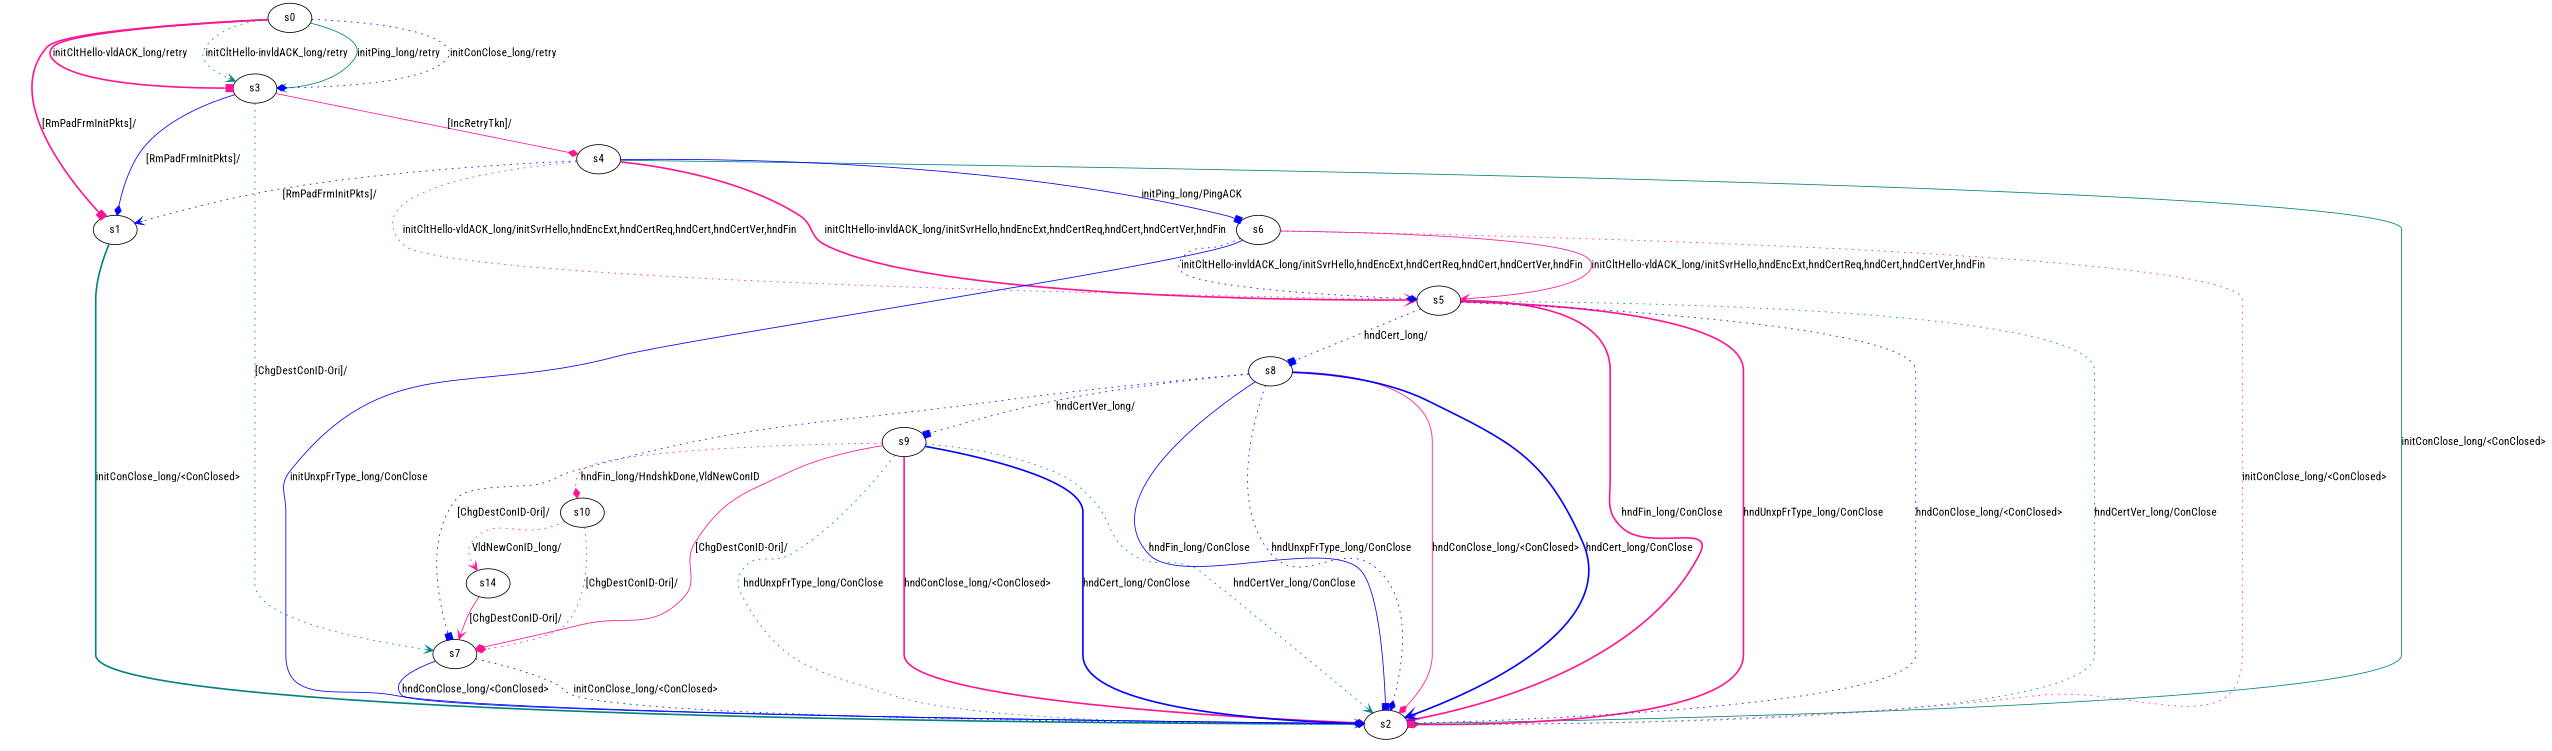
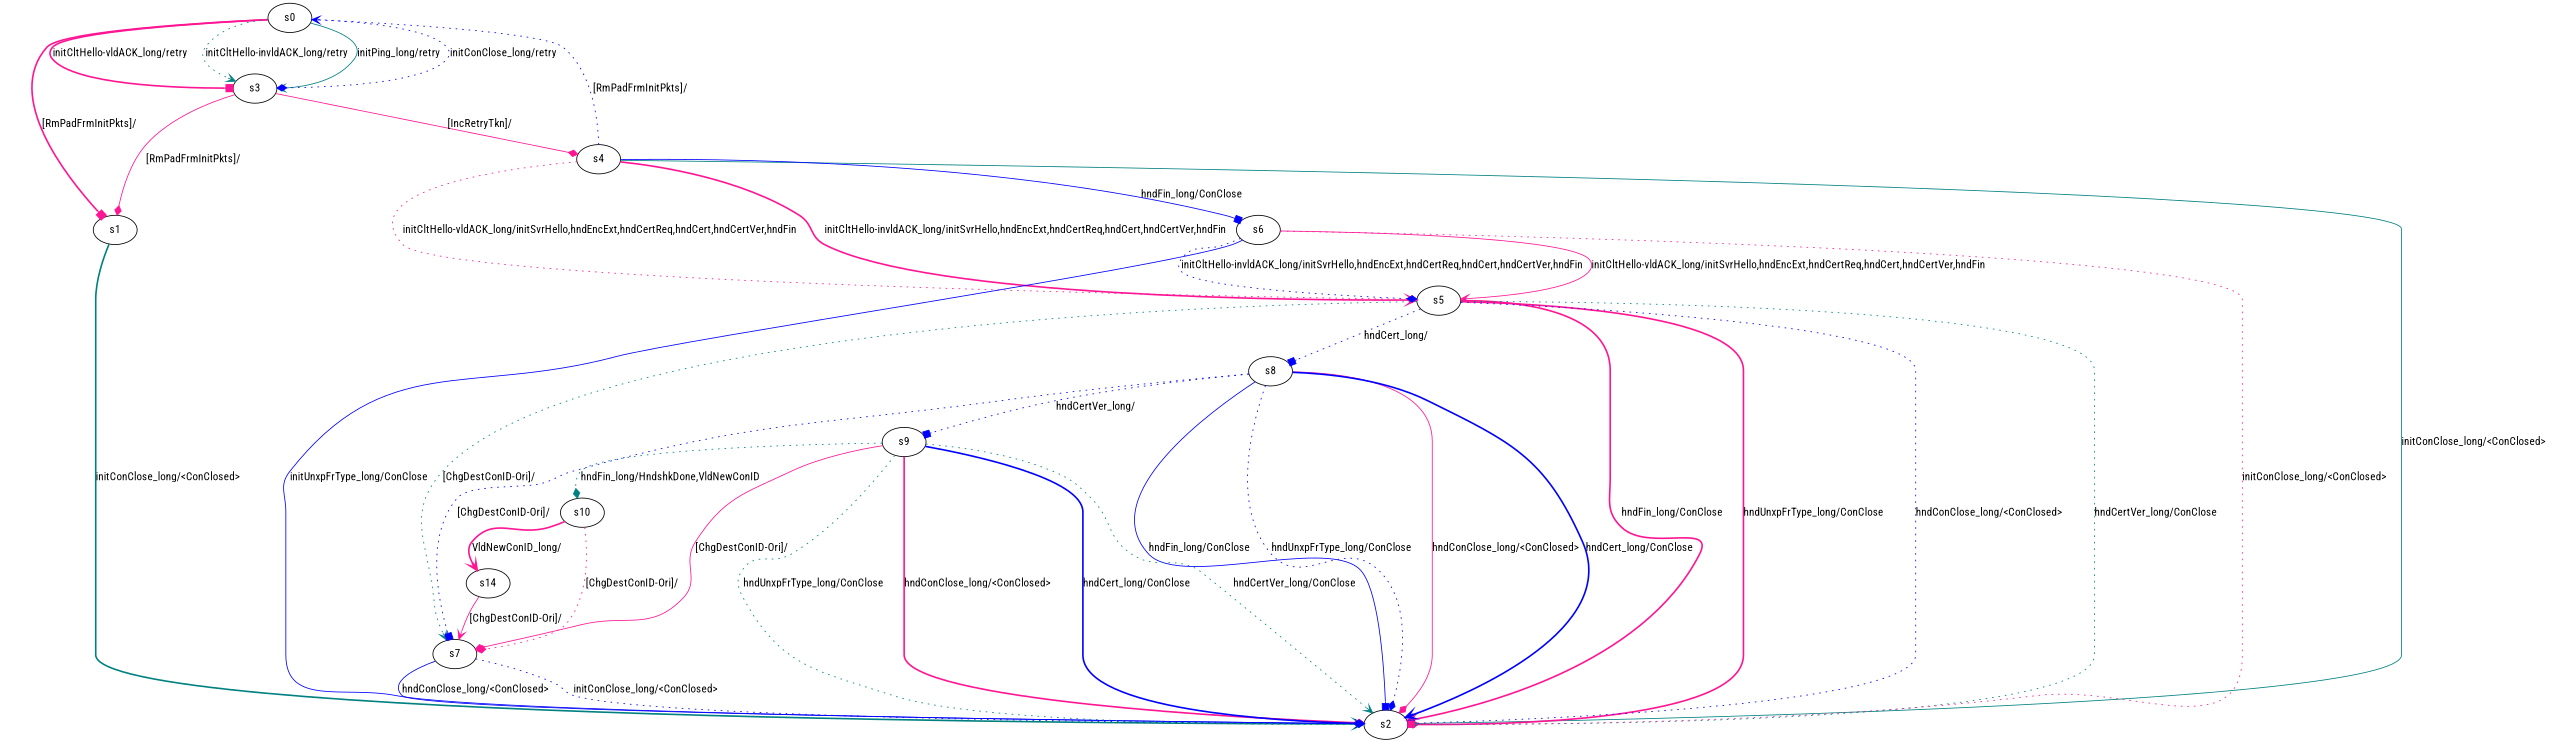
edge "s3" -> "s1": color blue -> deeppink
edge "s4" -> "s1": now "s4" -> "s0"
edge "s4" -> "s6": label "initPing_long/PingACK " -> "hndFin_long/ConClose "
edge "s3" -> "s7": now "s5" -> "s7"
edge "s9" -> "s10": color deeppink -> teal
edge "s10" -> "s14": style dotted -> bold
edge "s1" -> "s2": arrowhead diamond -> vee
